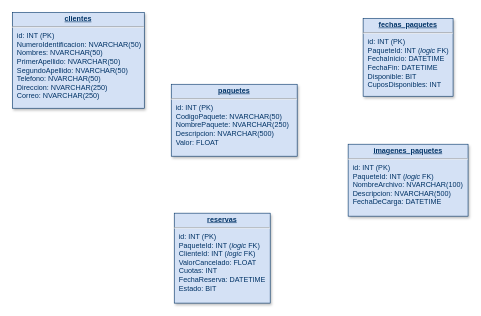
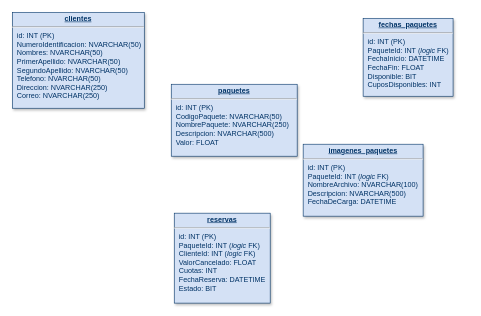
node "fechas_paquetes id: INT (PK) PaqueteId: INT (logic FK) FechaInicio: DATETIME FechaFin: DATETIME Disponible: BIT CuposDisponibles: INT": label "fechas_paquetes id: INT (PK) PaqueteId: INT (logic FK) FechaInicio: DATETIME FechaFin: DATETIME Disponible: BIT CuposDisponibles: INT" -> "fechas_paquetes id: INT (PK) PaqueteId: INT (logic FK) FechaInicio: DATETIME FechaFin: FLOAT Disponible: BIT CuposDisponibles: INT"
node "imagenes_paquetes id: INT (PK) PaqueteId: INT (logic FK) NombreArchivo: NVARCHAR(100) Descripcion: NVARCHAR(500) FechaDeCarga: DATETIME": moved (408, 180) -> (363, 180)
